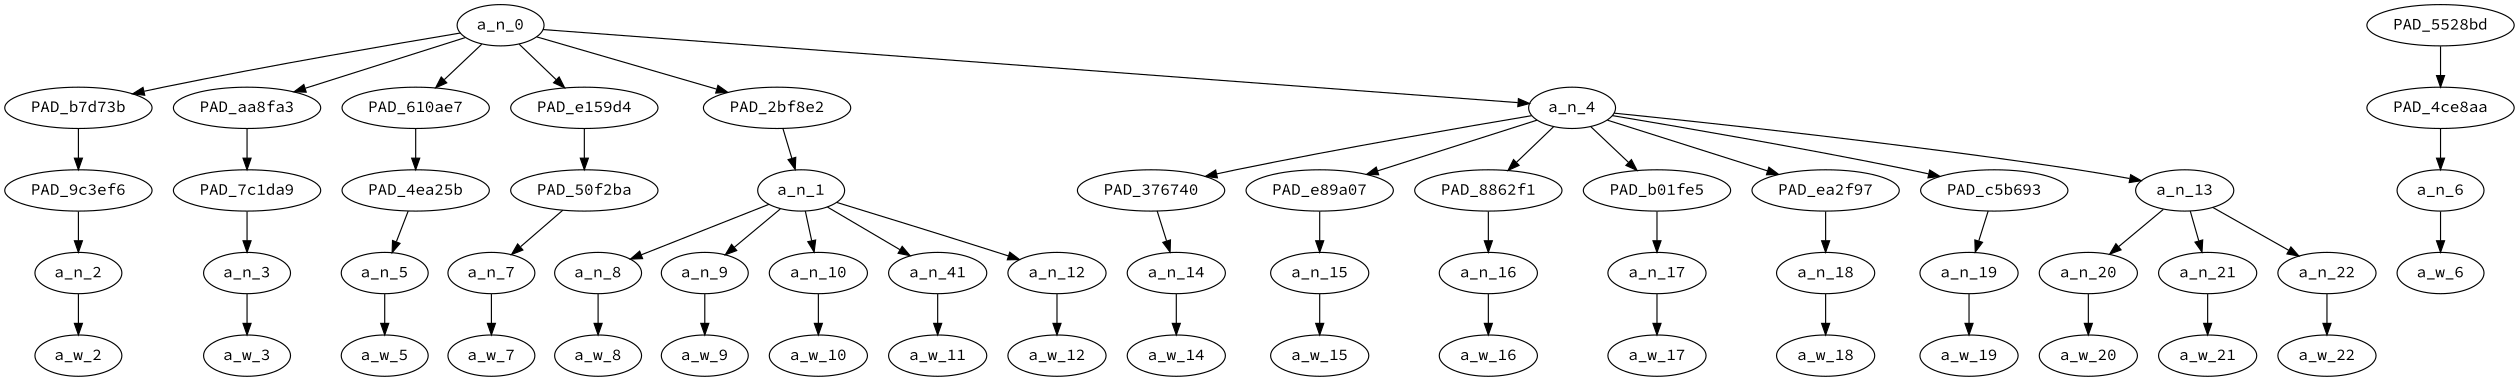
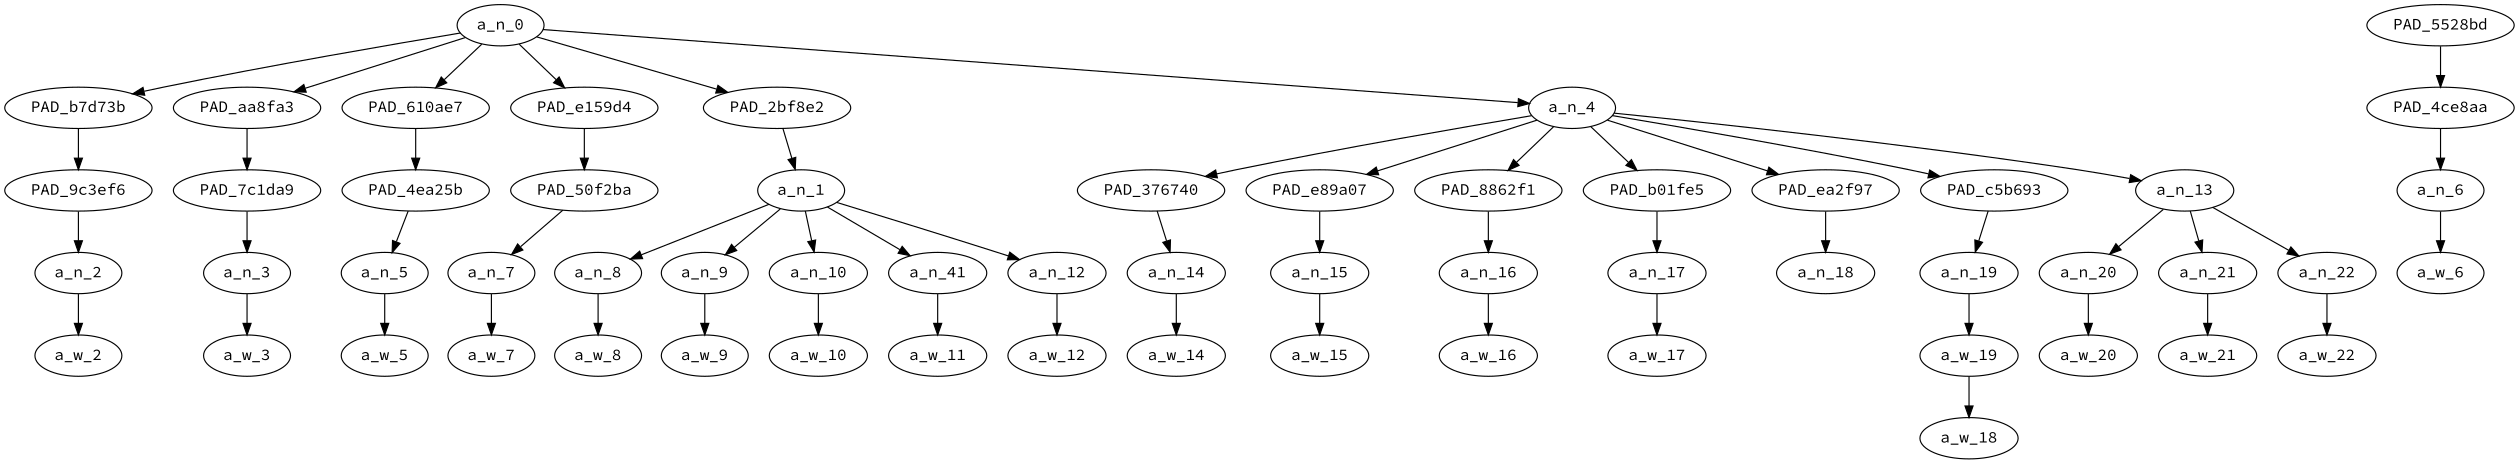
edge "a_n_18" -> "a_w_18": now "a_w_19" -> "a_w_18"
